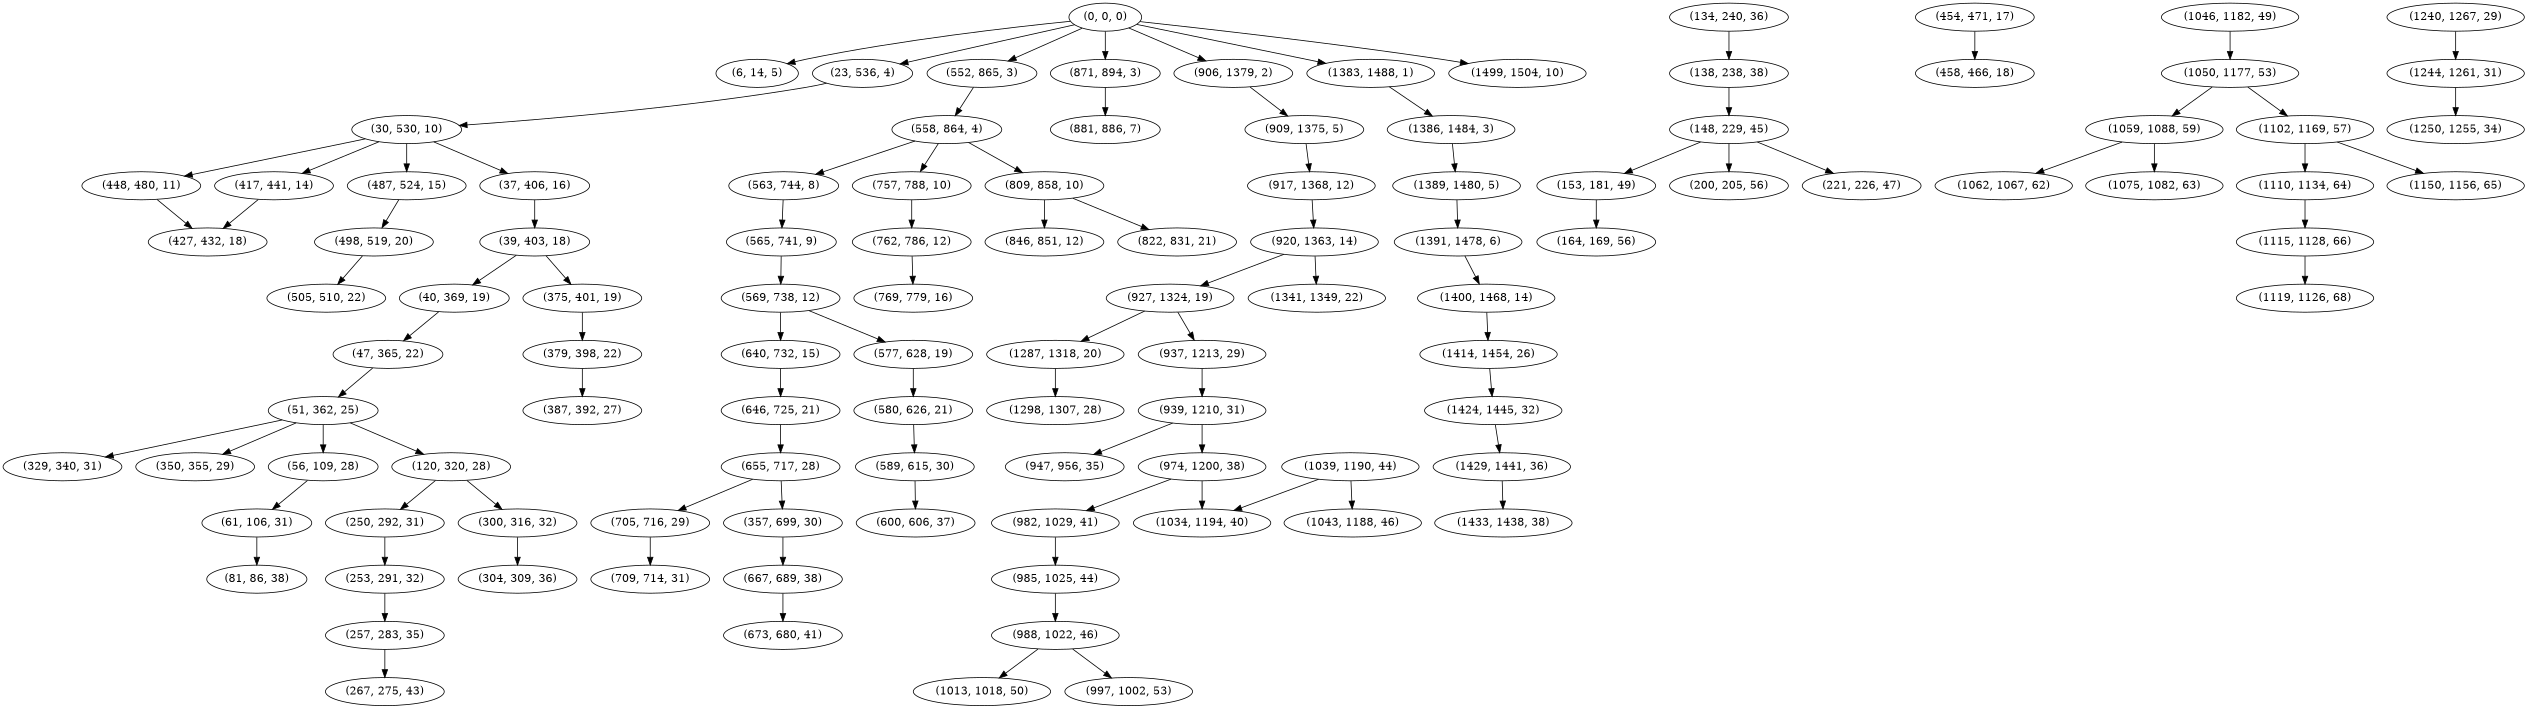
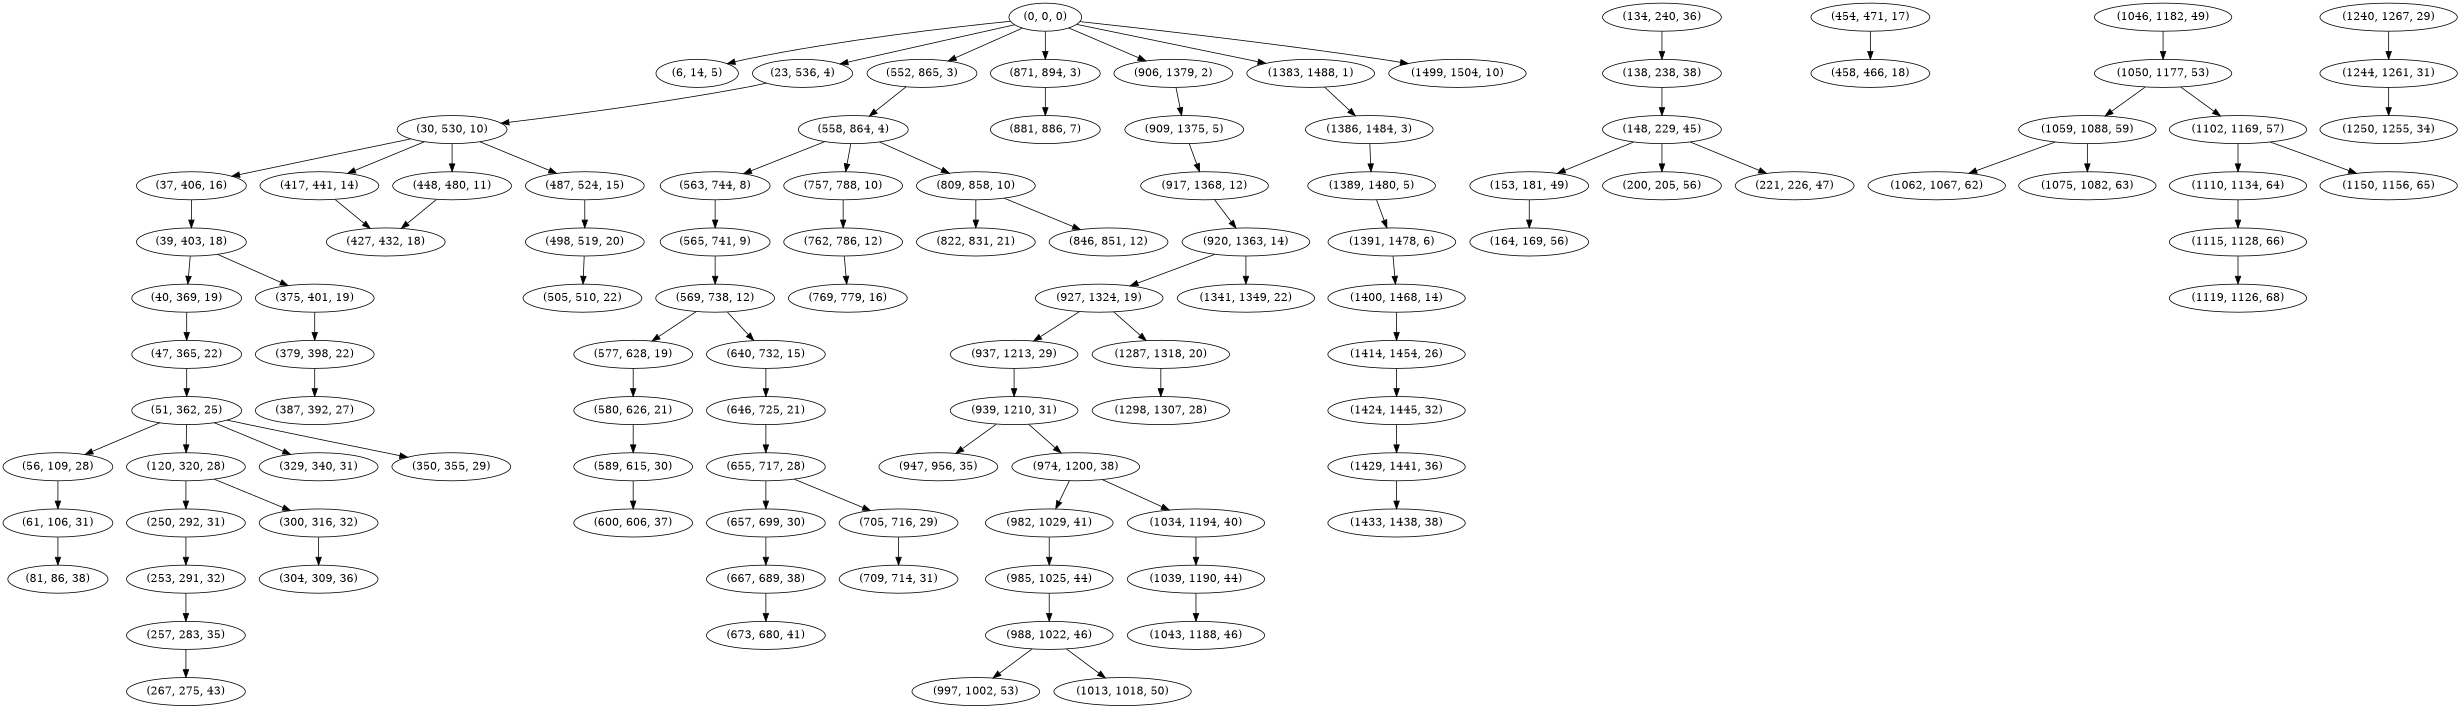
edge "(1039, 1190, 44)" -> "(1034, 1194, 40)": reversed
node "(357, 699, 30)": label "(357, 699, 30)" -> "(657, 699, 30)"
